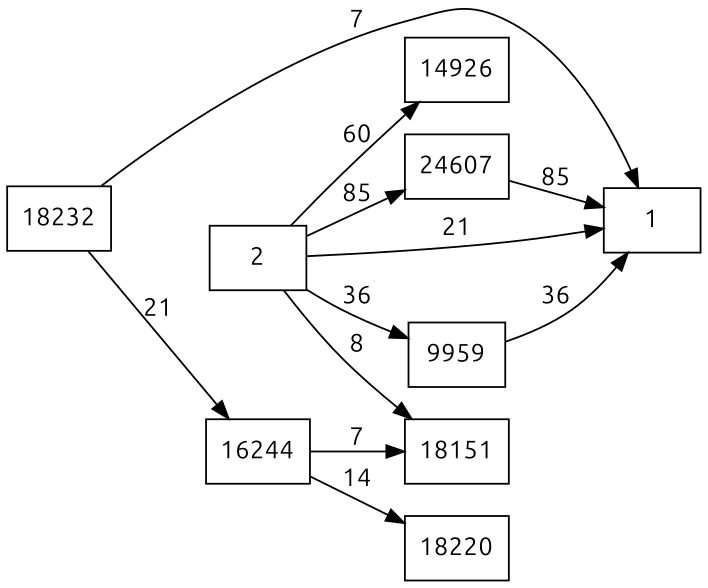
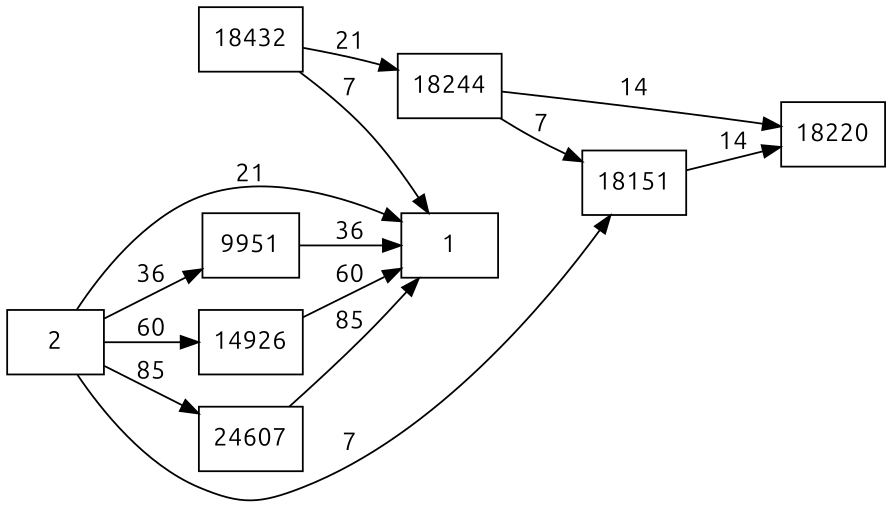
edge "18151" -> "18220": added, label "14"
node "18232": label "18232" -> "18432"
edge "14926" -> "1": added, label "60"
edge "2" -> "18151": label "8" -> "7"
node "9959": label "9959" -> "9951"
node "16244": label "16244" -> "18244"
